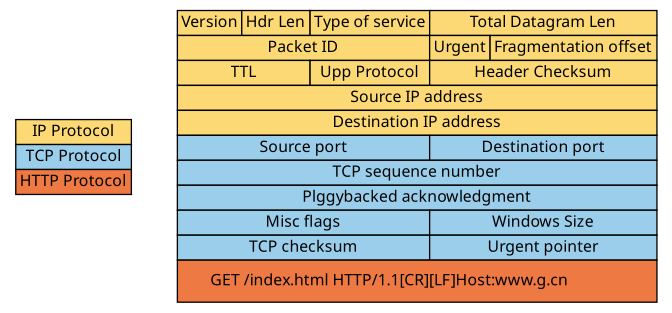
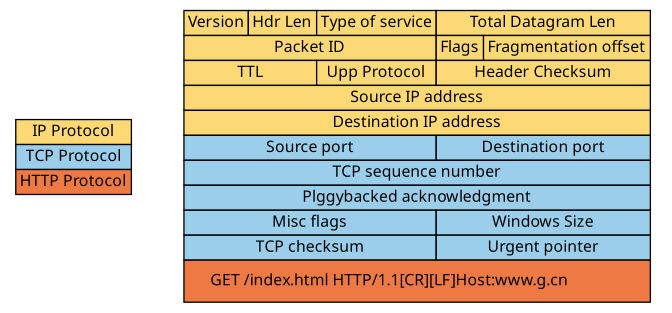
node "Version": text "Urgent" -> "Flags"
